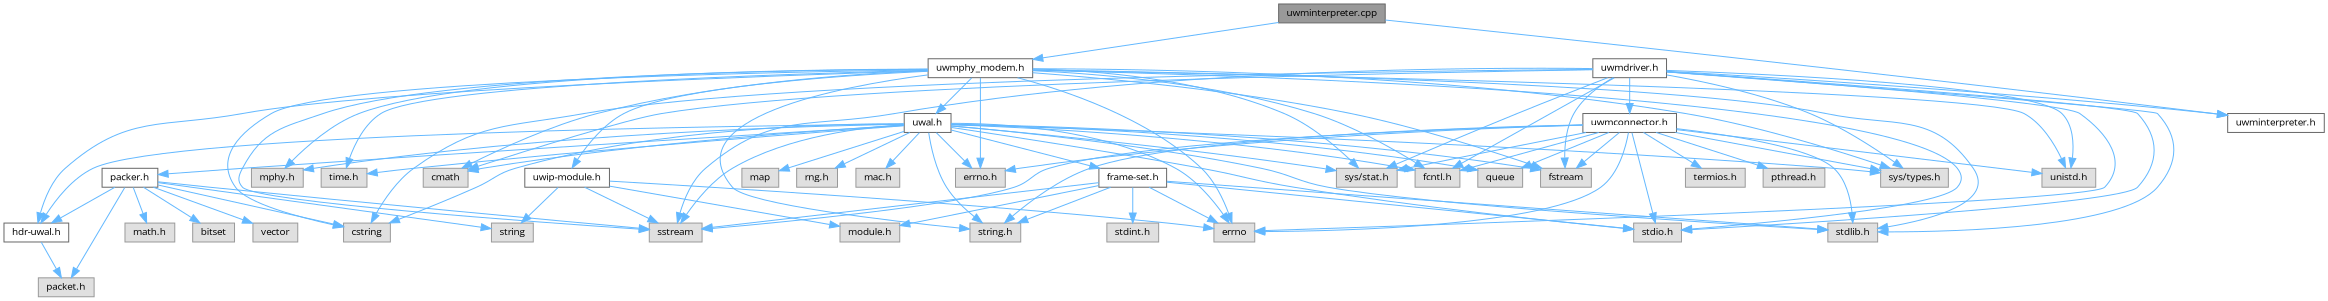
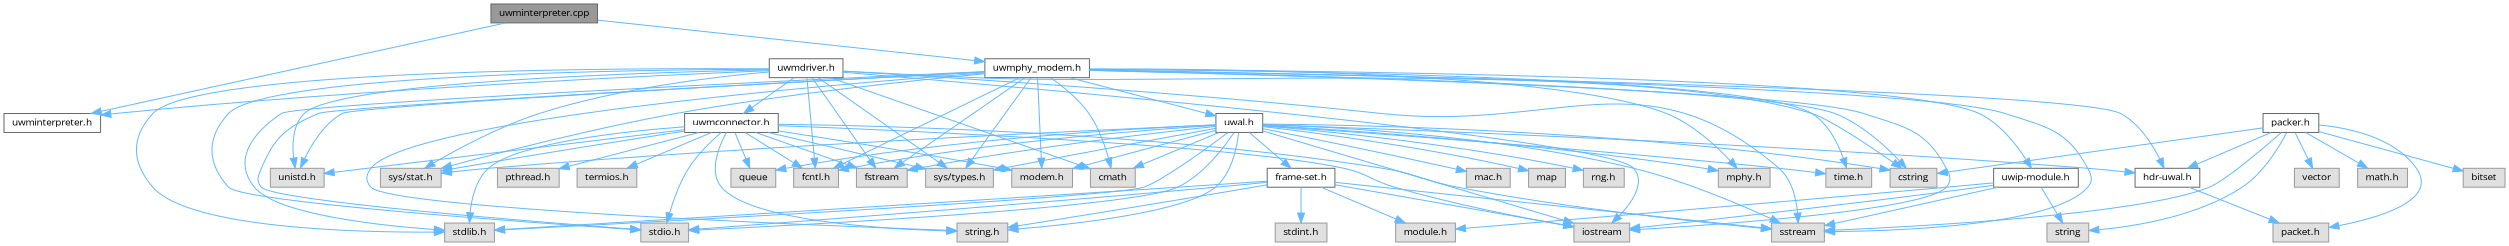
edge "uwal.h" -> "packer.h": removed
node "errno.h": label "errno.h" -> "modem.h"
node "errno": label "errno" -> "iostream"
